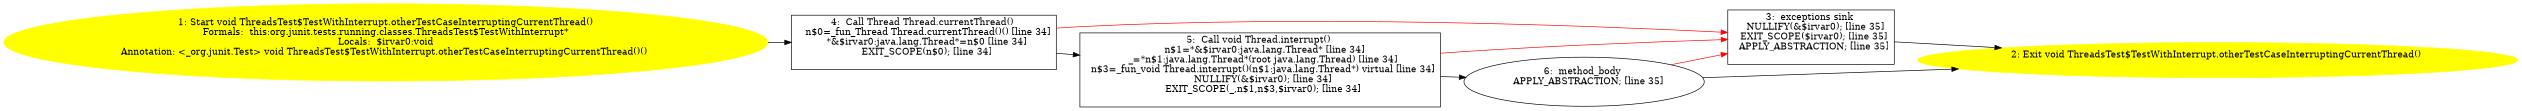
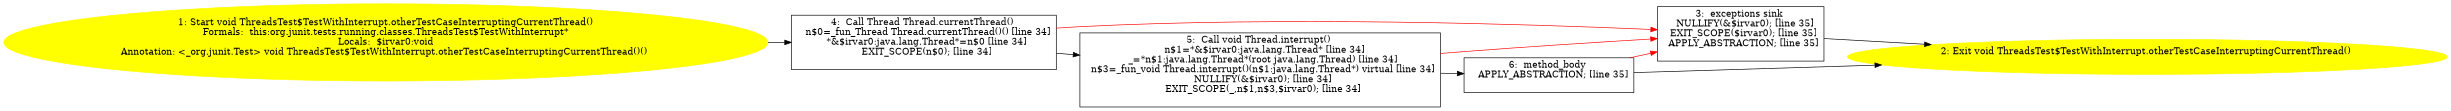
node "6:  method_body APPLY_ABSTRACTION; [line 35]": shape ellipse -> box
